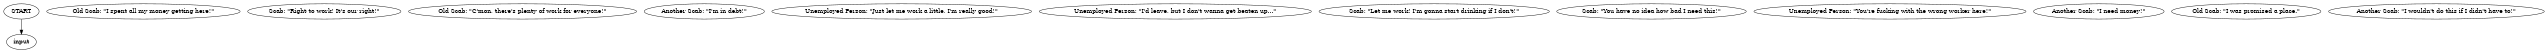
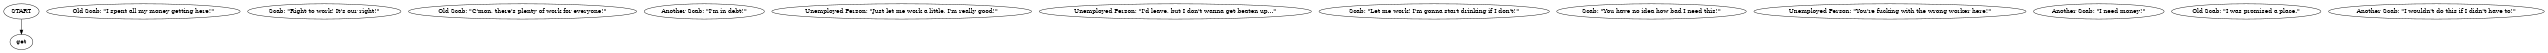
node "input": label "input" -> "get"
